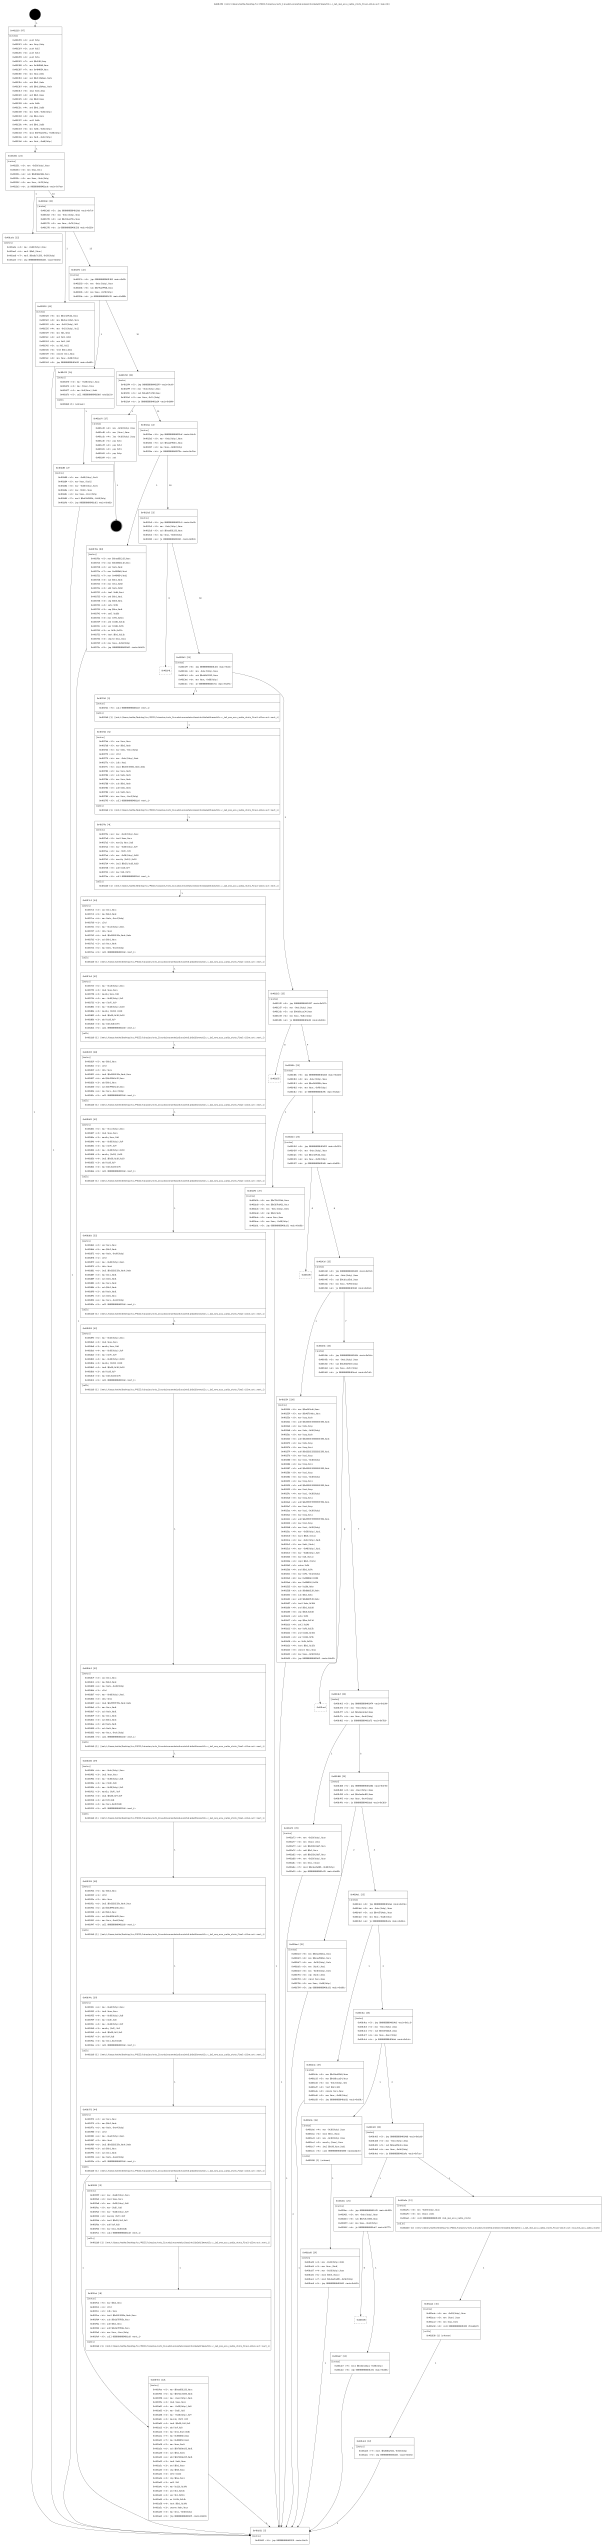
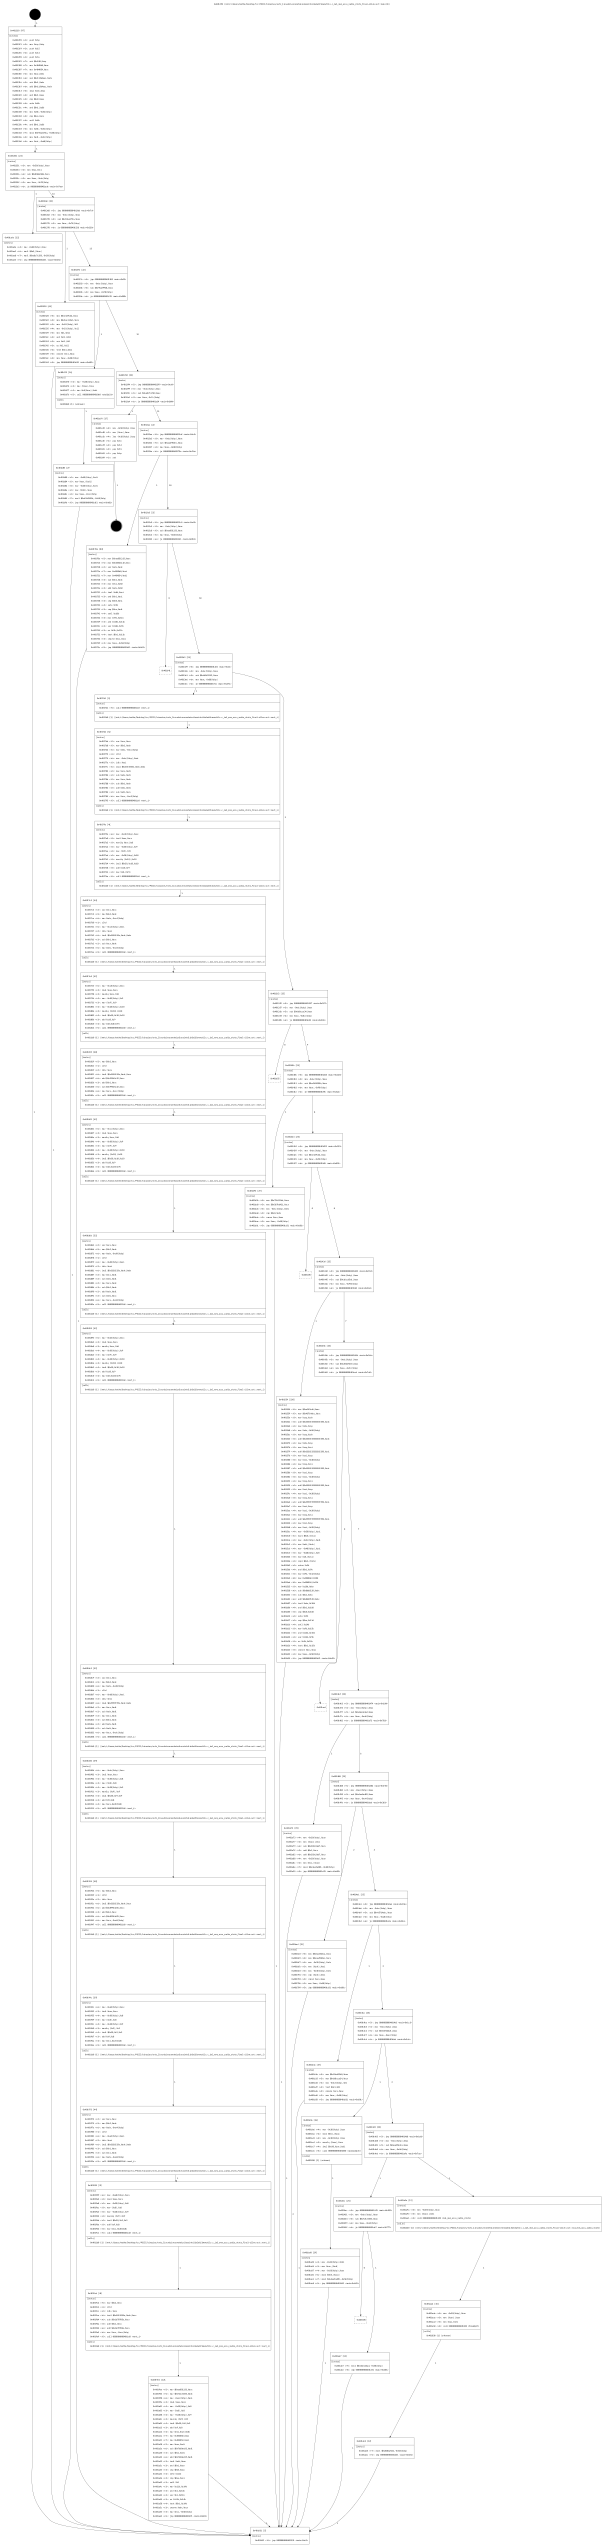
edge "0x401973 [44]" -> "0x4019ee [121]": now "0x4019c6 [40]" -> "0x4019ee [121]"
